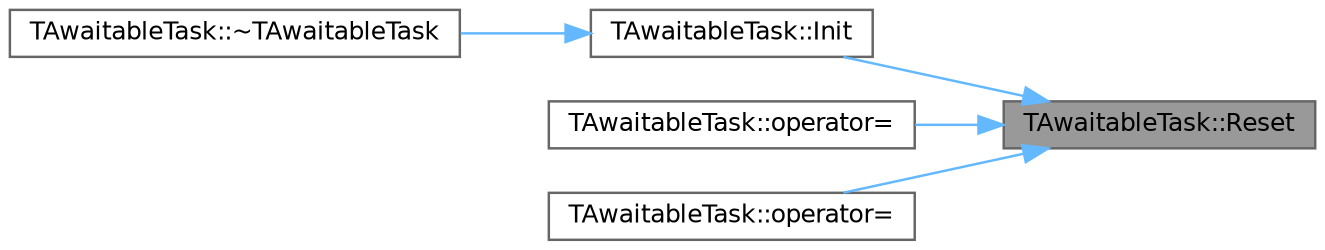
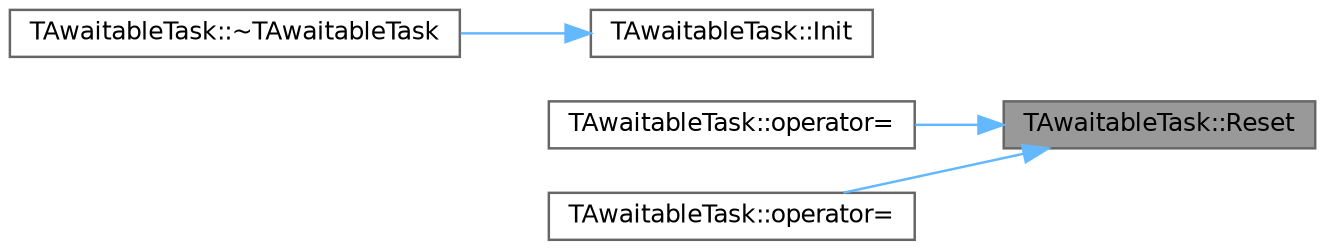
edge "TAwaitableTask::Init" -> "TAwaitableTask::Reset": removed
